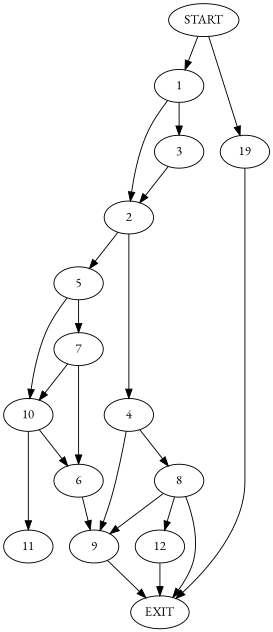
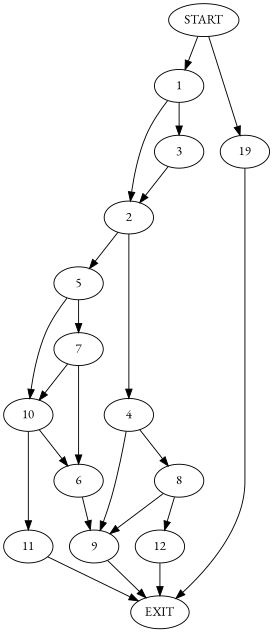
edge "8" -> "EXIT": now "11" -> "EXIT"
